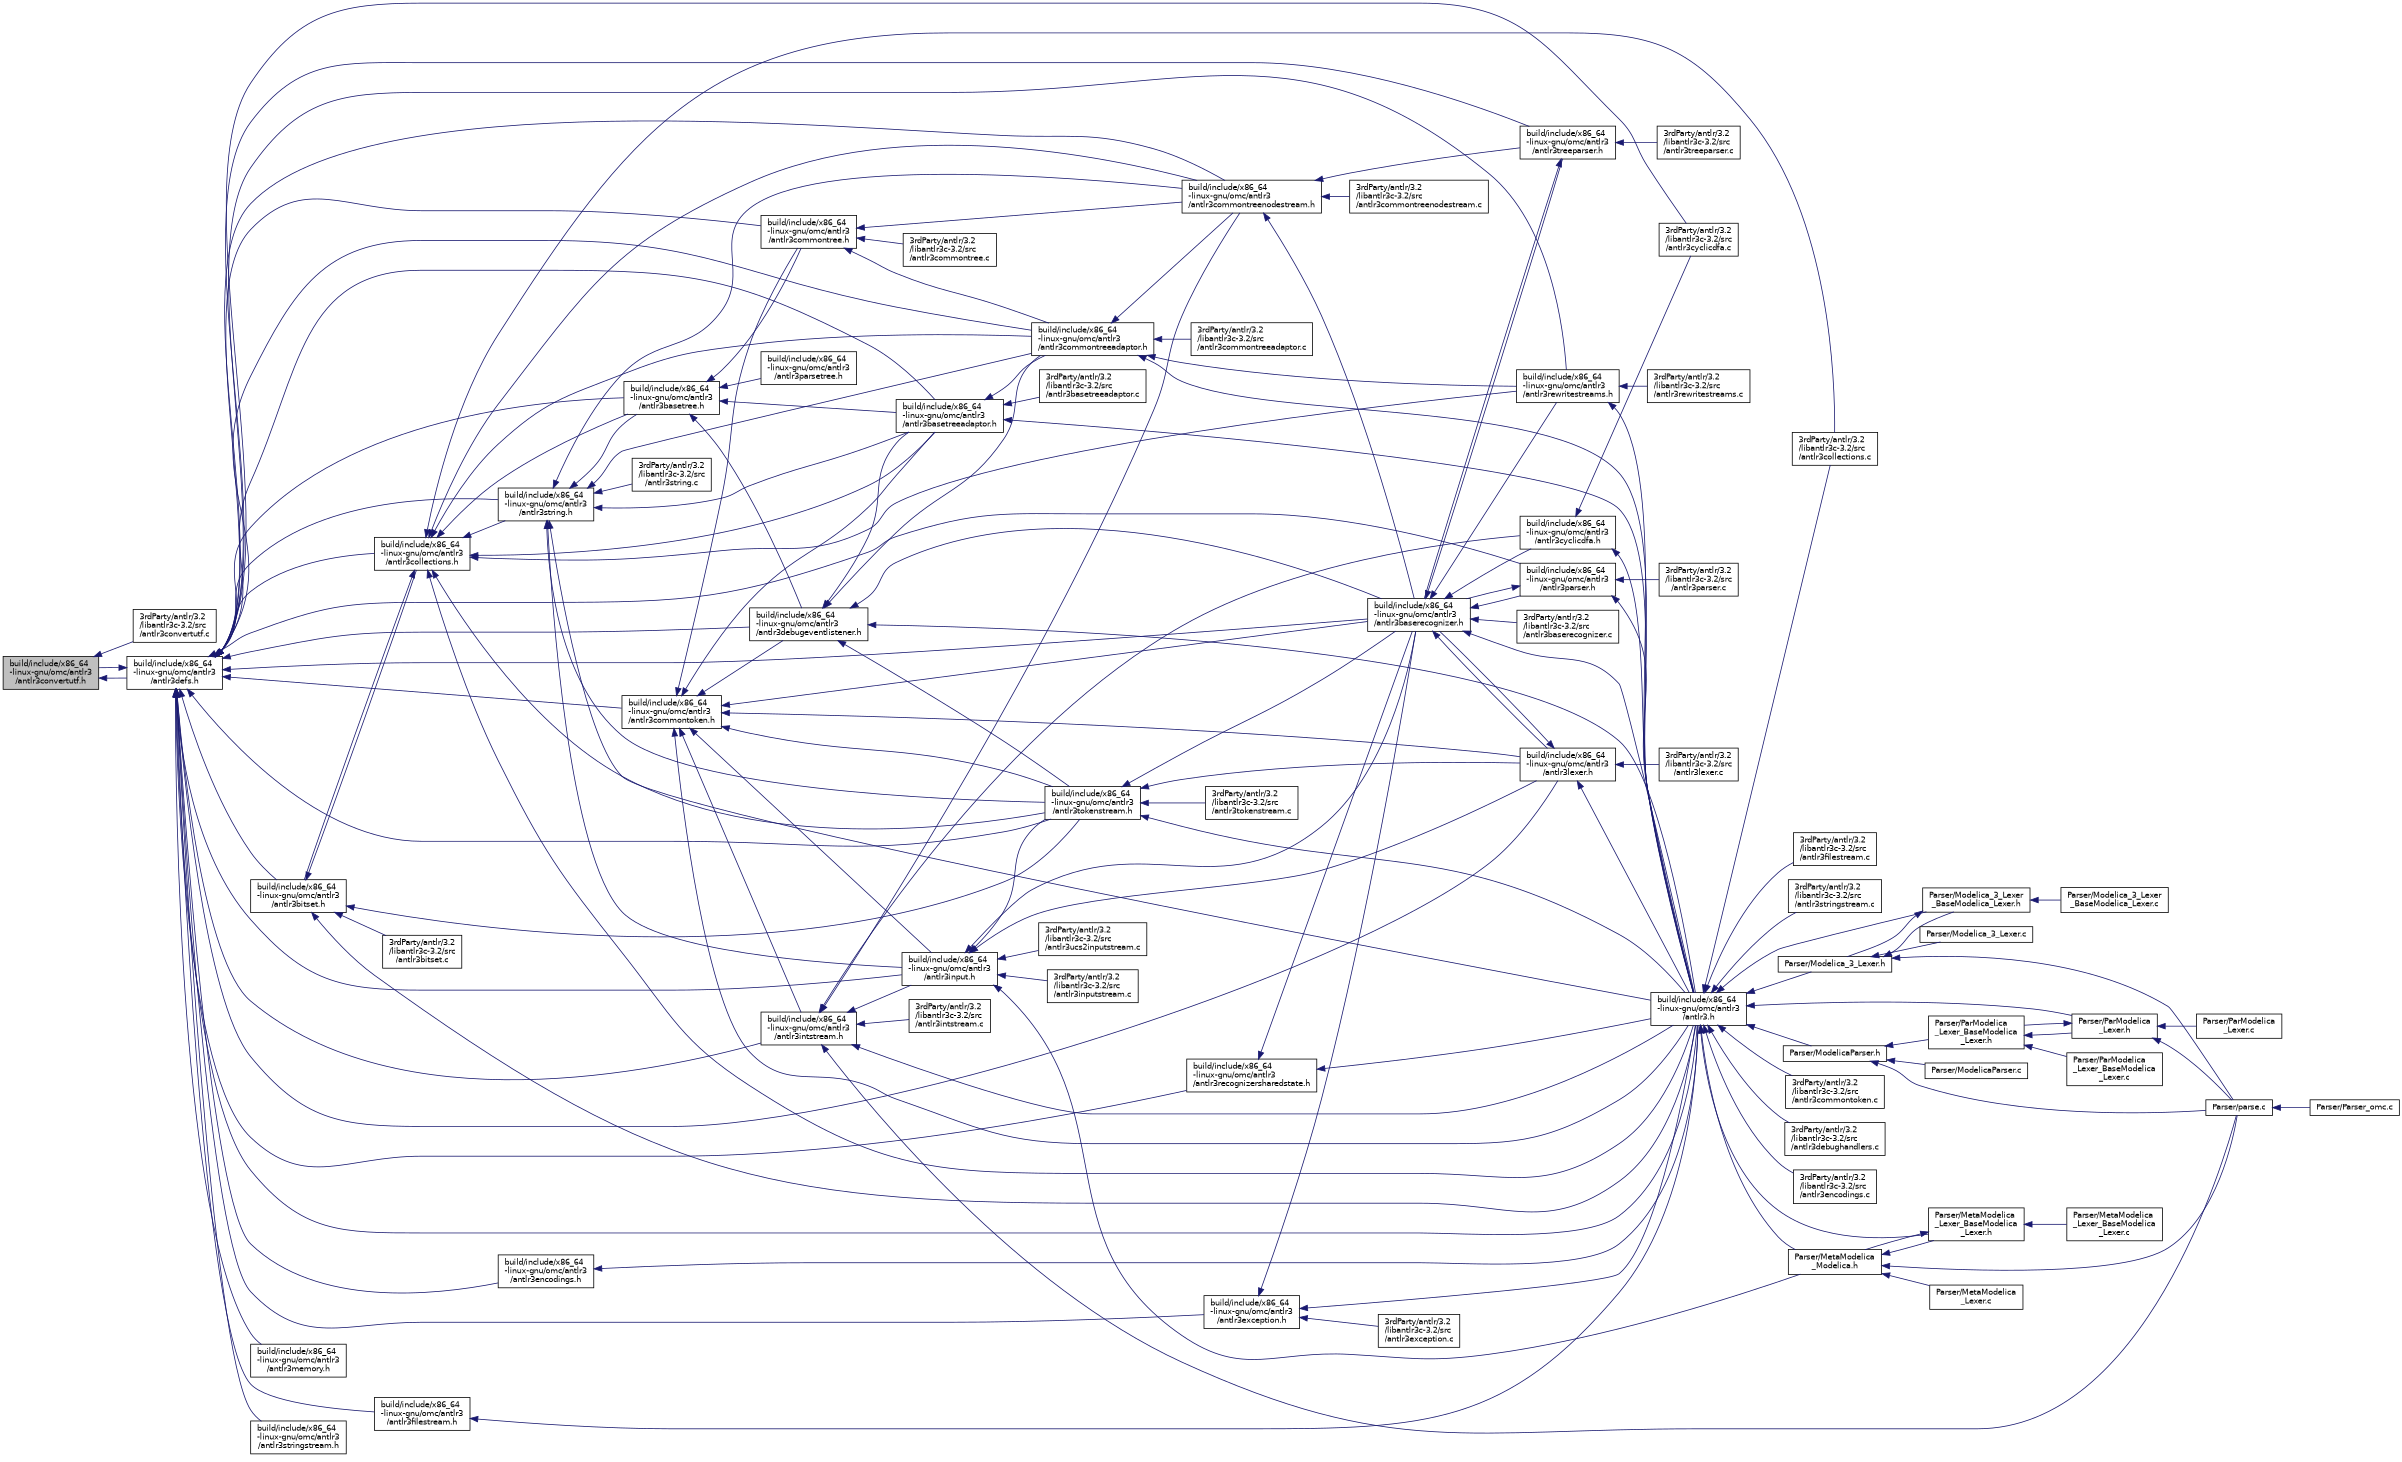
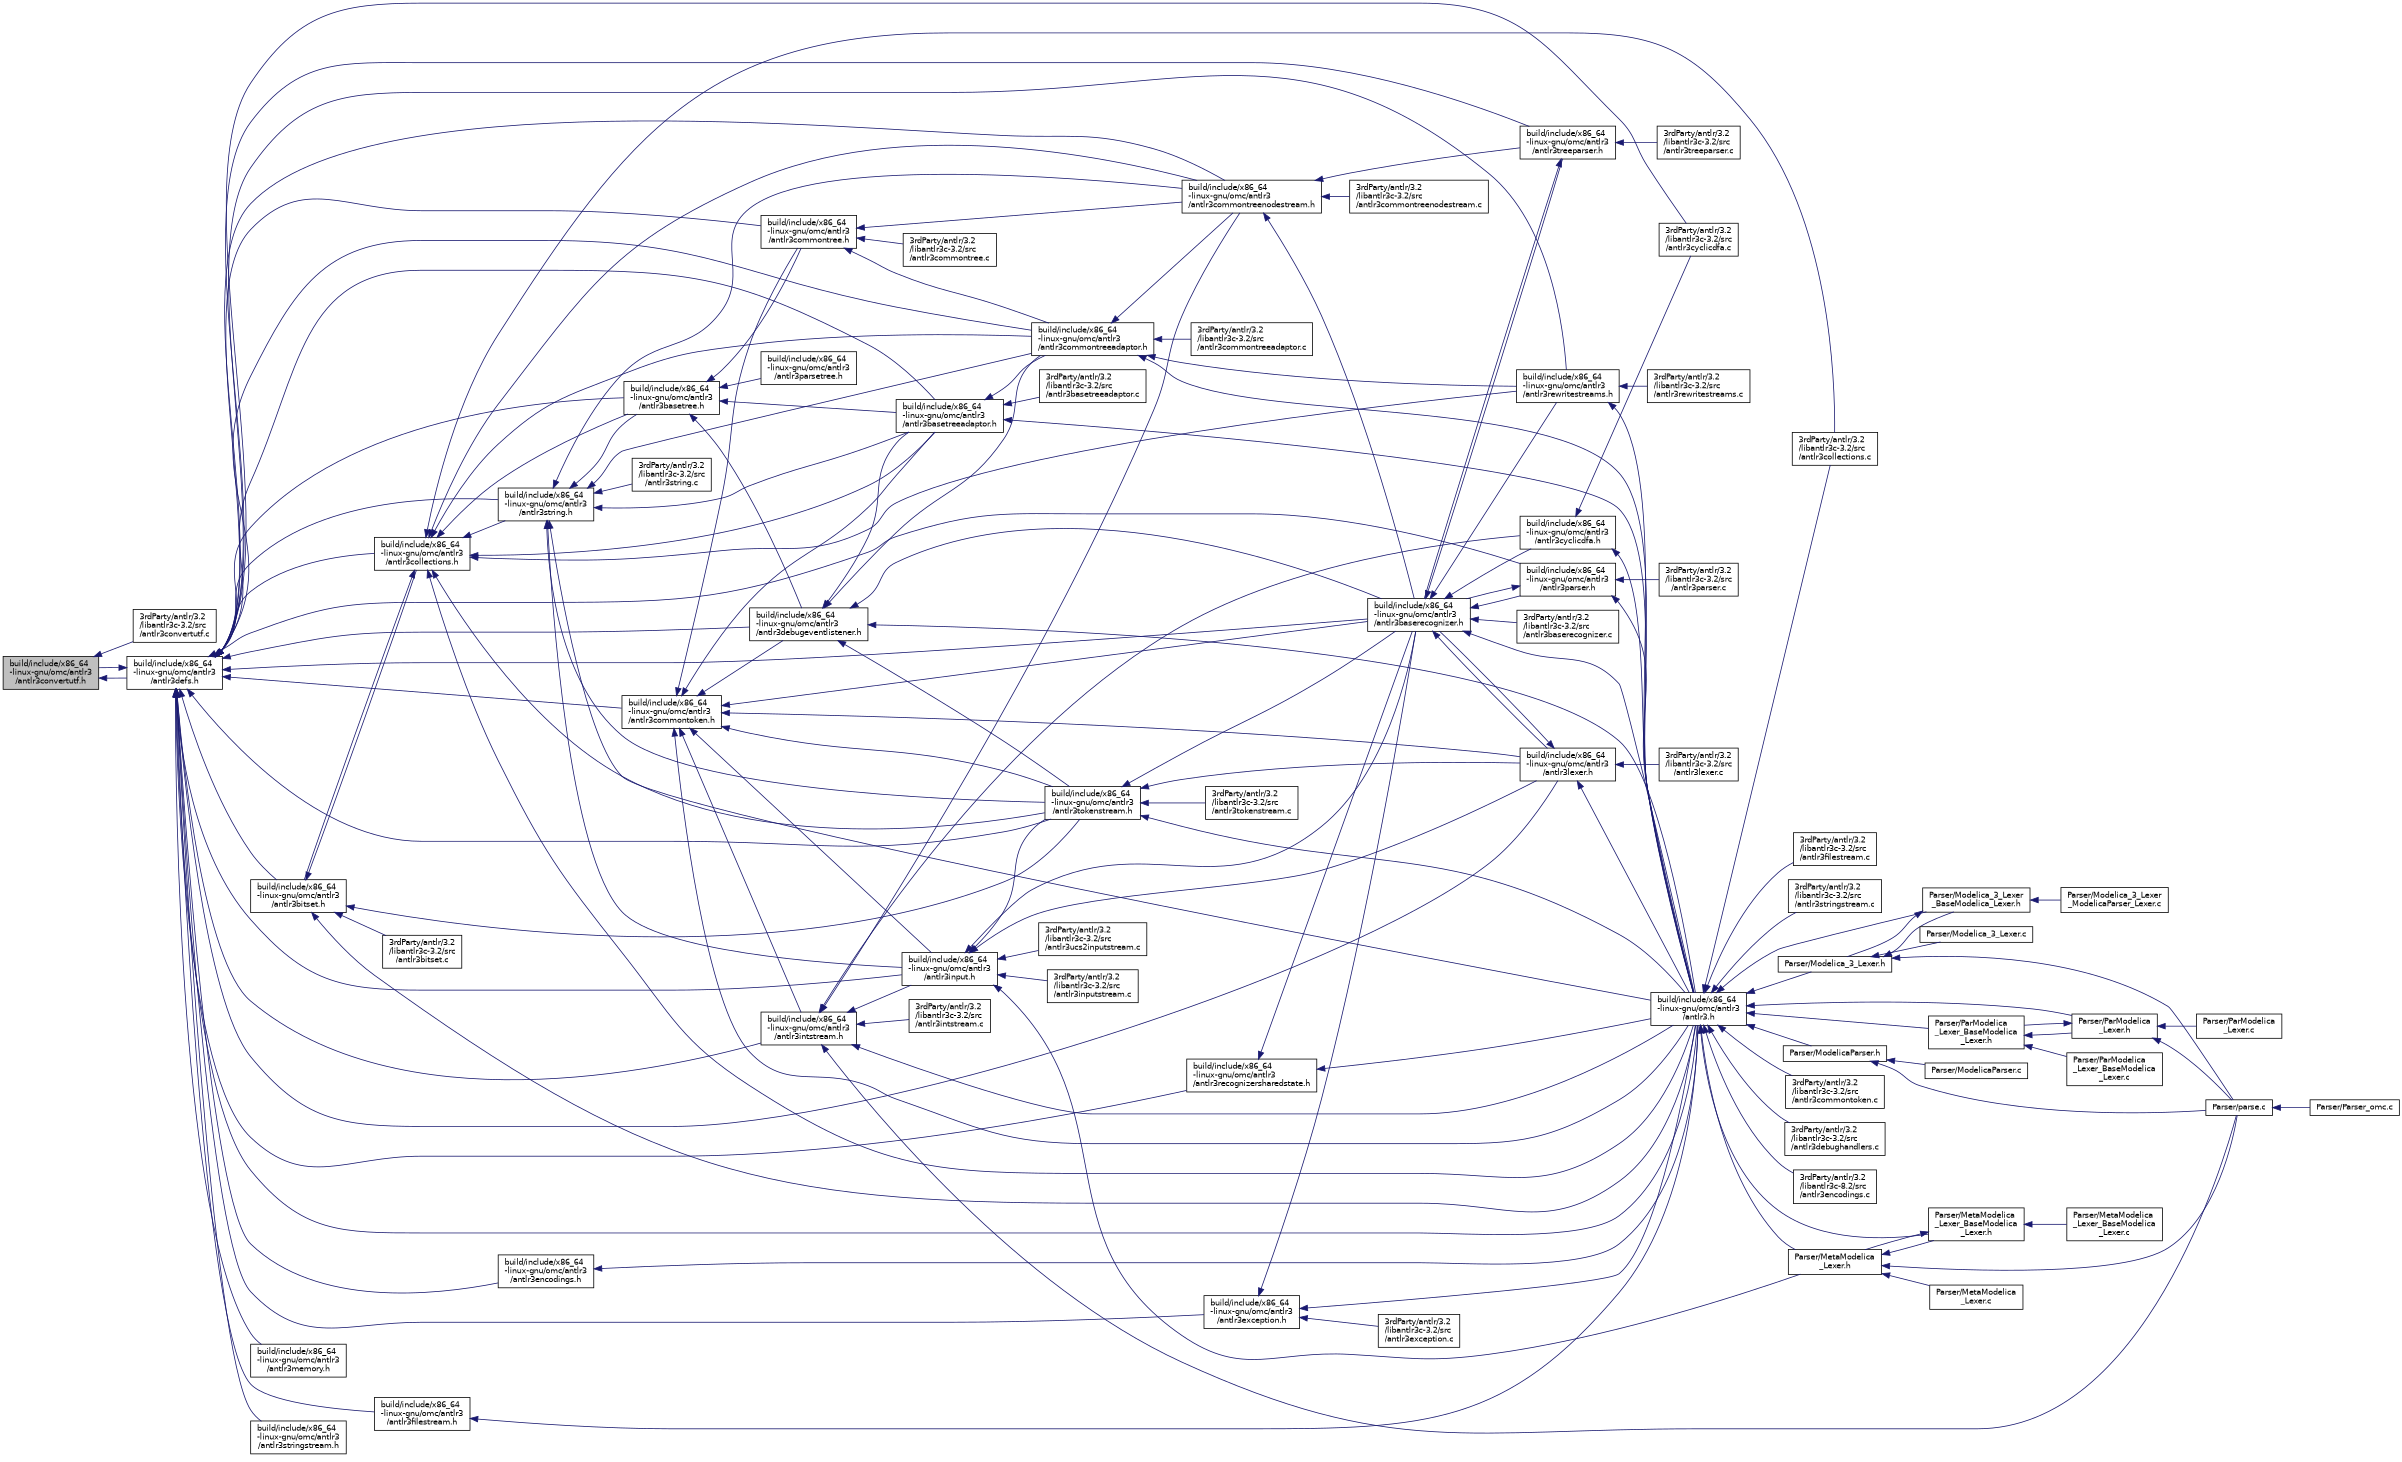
node "Parser/Modelica_3_Lexer _BaseModelica_Lexer.c": label "Parser/Modelica_3_Lexer _BaseModelica_Lexer.c" -> "Parser/Modelica_3_Lexer _ModelicaParser_Lexer.c"
edge "Parser/ParModelica _Lexer_BaseModelica _Lexer.h" -> "Parser/ModelicaParser.h": now "Parser/ParModelica _Lexer_BaseModelica _Lexer.h" -> "build/include/x86_64 -linux-gnu/omc/antlr3 /antlr3.h"
node "3rdParty/antlr/3.2 /libantlr3c-3.2/src /antlr3encodings.c": label "3rdParty/antlr/3.2 /libantlr3c-3.2/src /antlr3encodings.c" -> "3rdParty/antlr/3.2 /libantlr3c-8.2/src /antlr3encodings.c"
node "Parser/MetaModelica _Modelica.h": label "Parser/MetaModelica _Modelica.h" -> "Parser/MetaModelica _Lexer.h"
